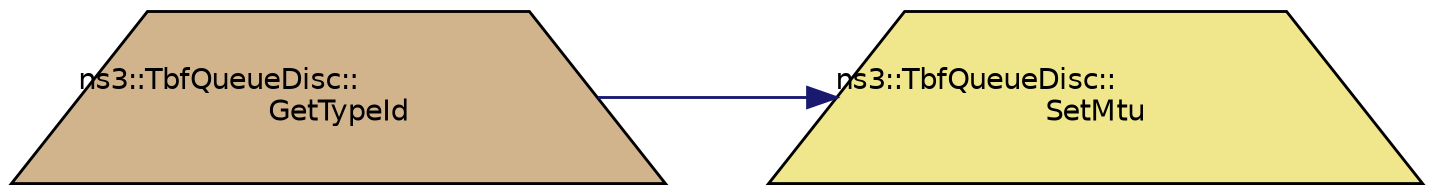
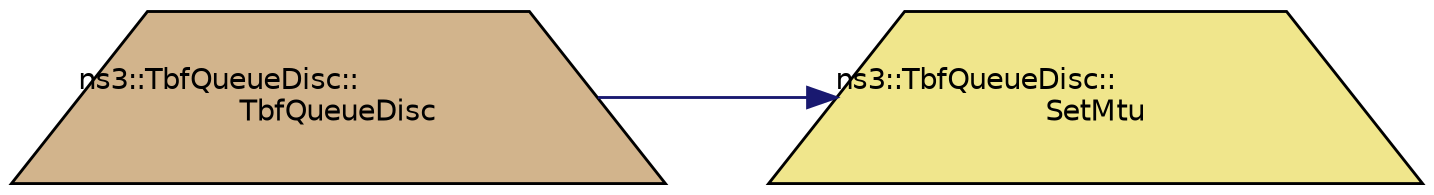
node "ns3::TbfQueueDisc:: GetTypeId": label "ns3::TbfQueueDisc:: GetTypeId" -> "ns3::TbfQueueDisc:: TbfQueueDisc"
